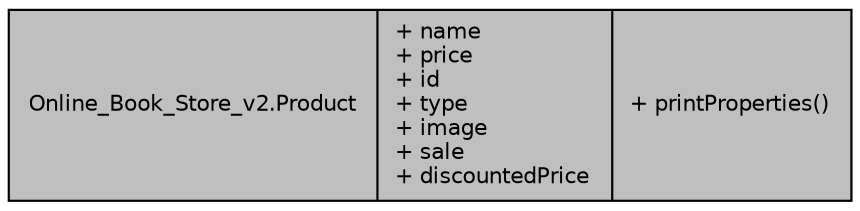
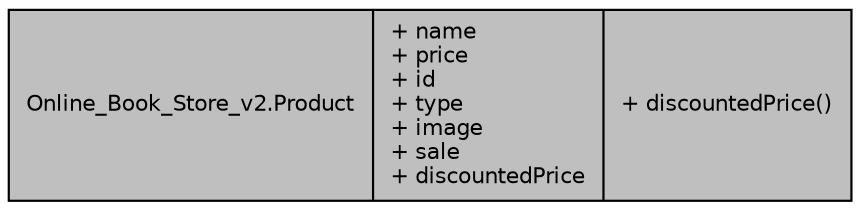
node "Online_Book_Store_v2.Product": text "+ printProperties()" -> "+ discountedPrice()"
